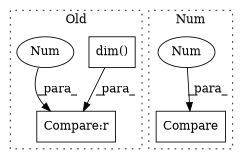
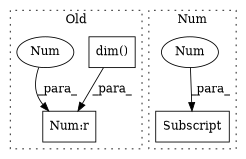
node "Compare:r": label "Compare:r" -> "Num:r"
node "Compare": label "Compare" -> "Subscript"
